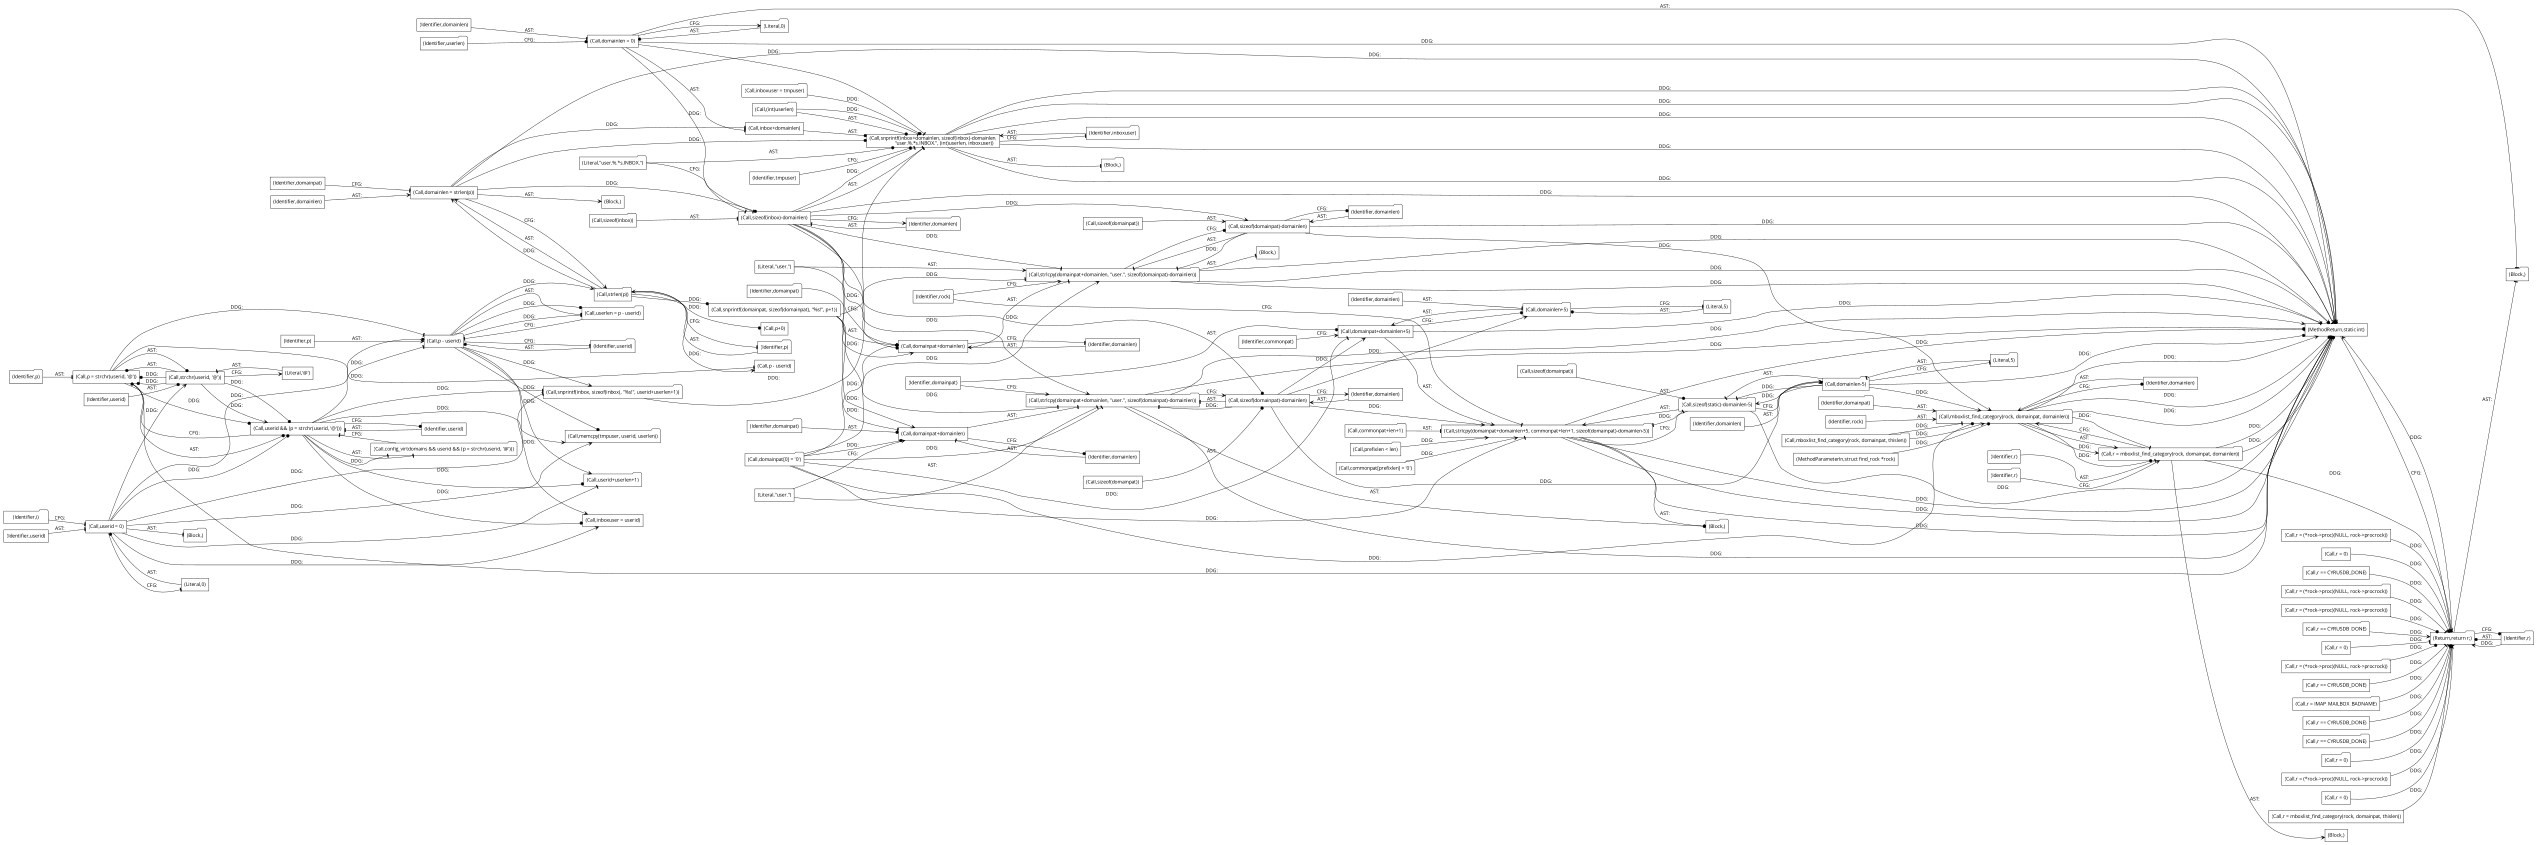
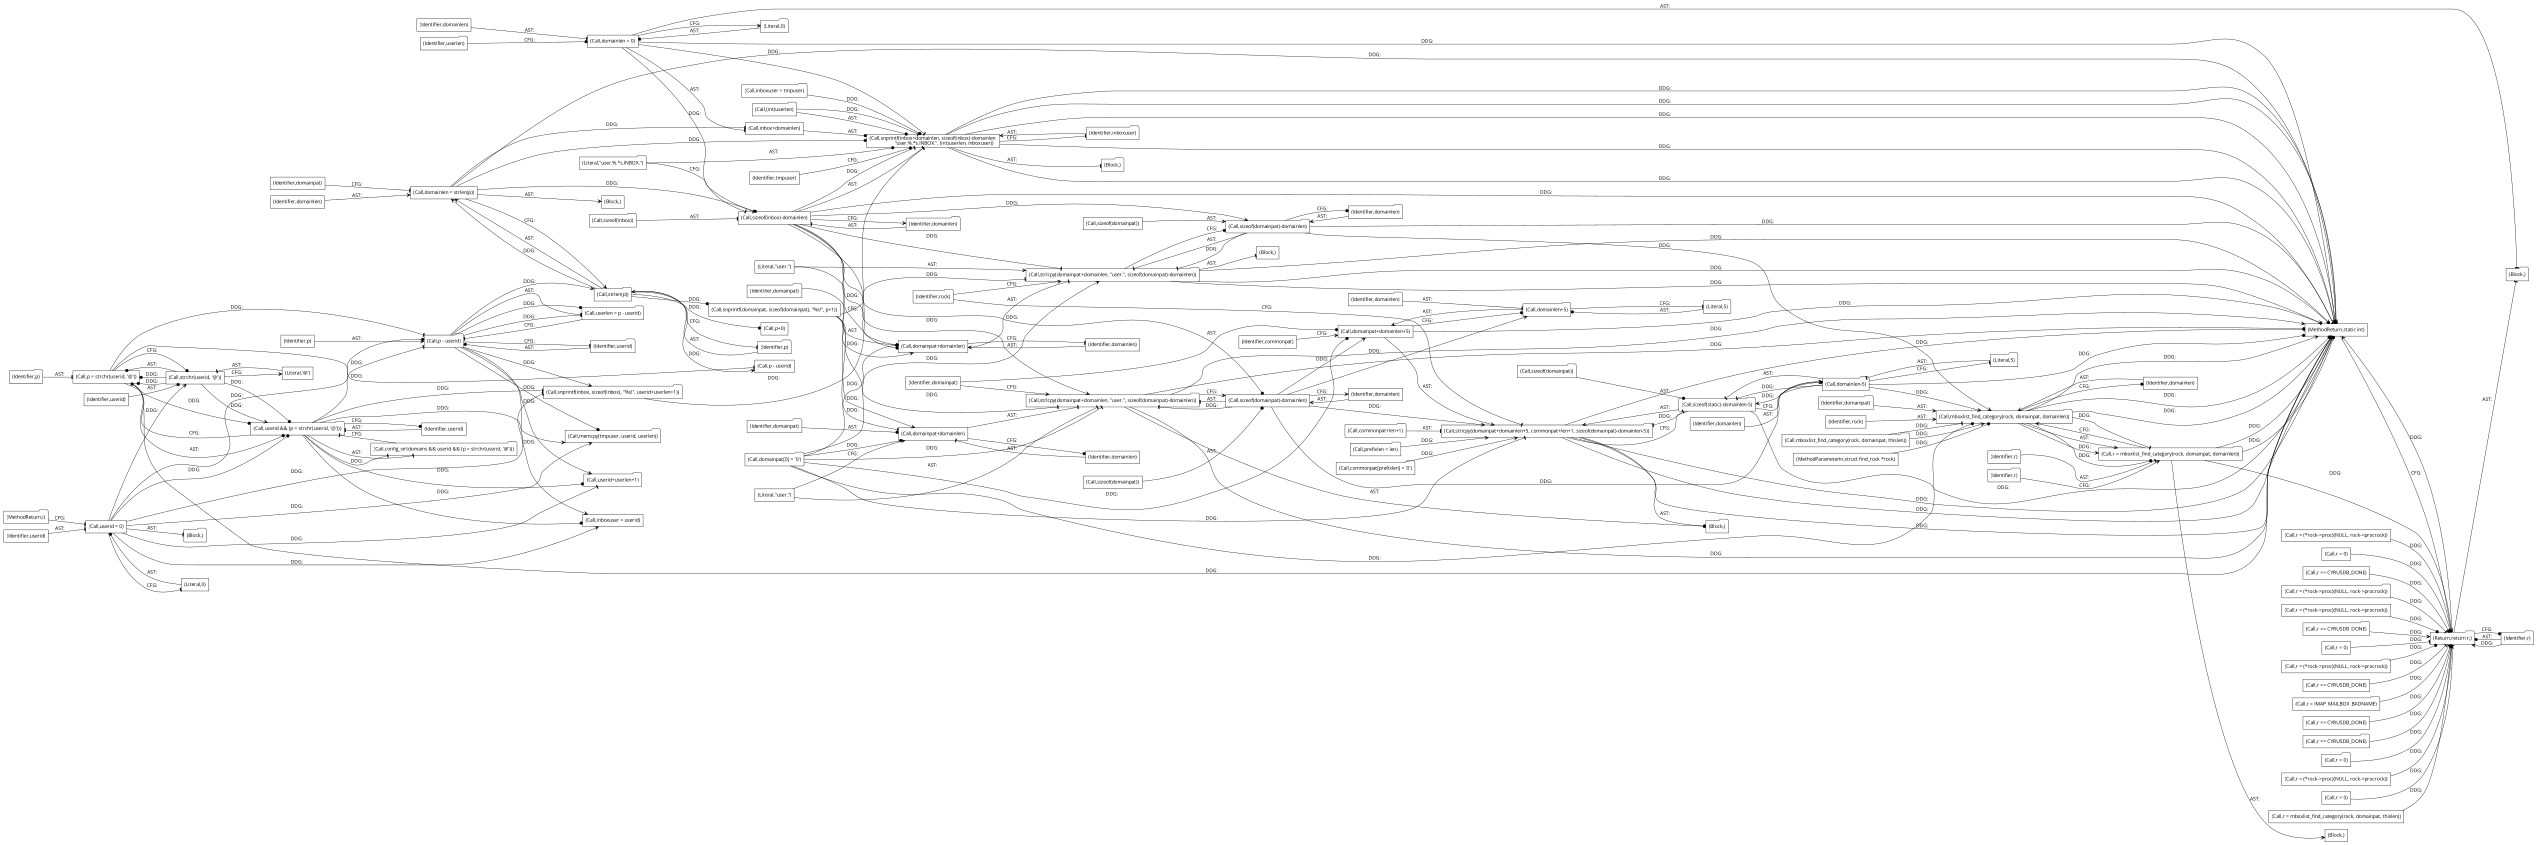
edge "(Call,p = strchr(userid, '@'))" -> "(Call,strchr(userid, '@'))": label "AST: " -> "CFG: "
edge "(Call,domainpat[0] = '0')" -> "(Call,domainpat+domainlen+5)": arrowhead tee -> dot
node "(Identifier,i)": label "(Identifier,i)" -> "(MethodReturn,i)"
